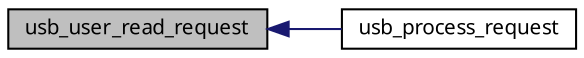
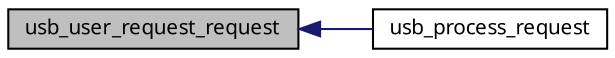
node "usb_user_read_request": label "usb_user_read_request" -> "usb_user_request_request"
